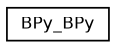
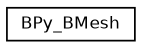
node "BPy_BPy": label "BPy_BPy" -> "BPy_BMesh"
